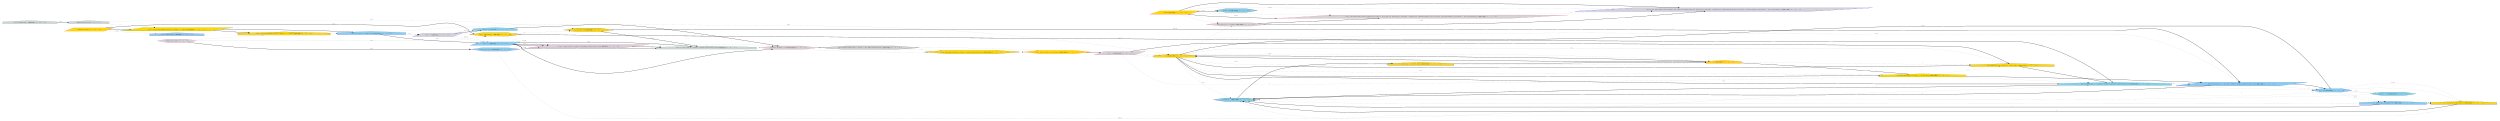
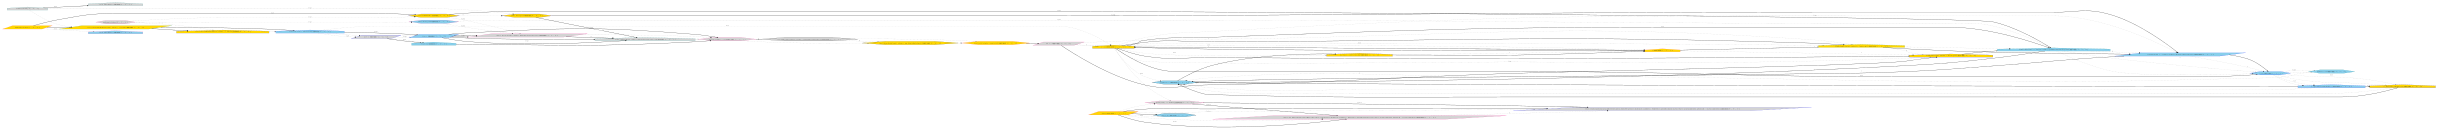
edge "final IndexReader r@@@2@@@['0', '0', '1']" -> "getBinaryValues['0', '0', '1']": reversed
edge "getNumericValues['0', '1', '0']" -> "final String field@@@2@@@['0', '1', '0']": style bold -> dotted
